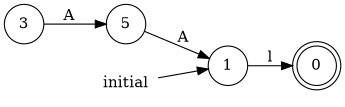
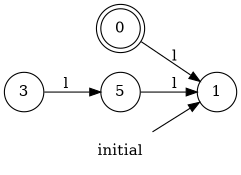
edge "3" -> "5": label "A" -> "l"
edge "5" -> "1": label "A" -> "l"
edge "1" -> "0": reversed
